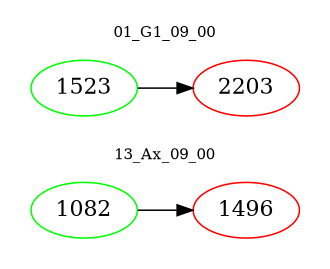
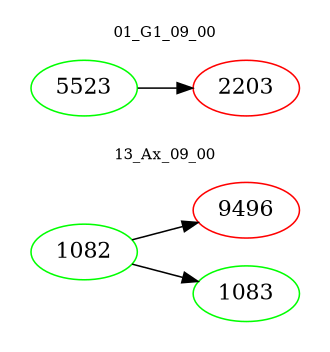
node "1523": label "1523" -> "5523"
node "1496": label "1496" -> "9496"
node "1083": added
